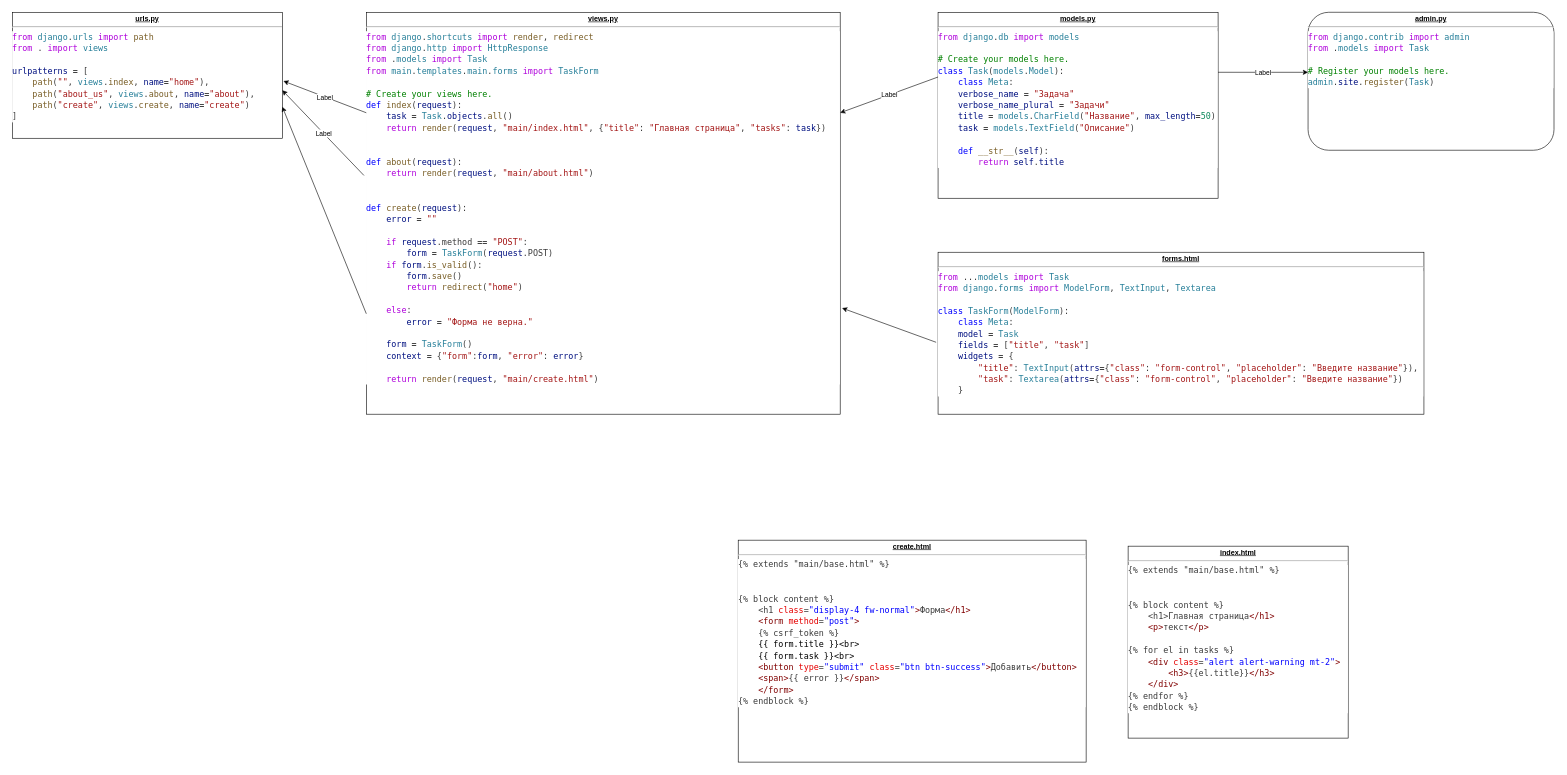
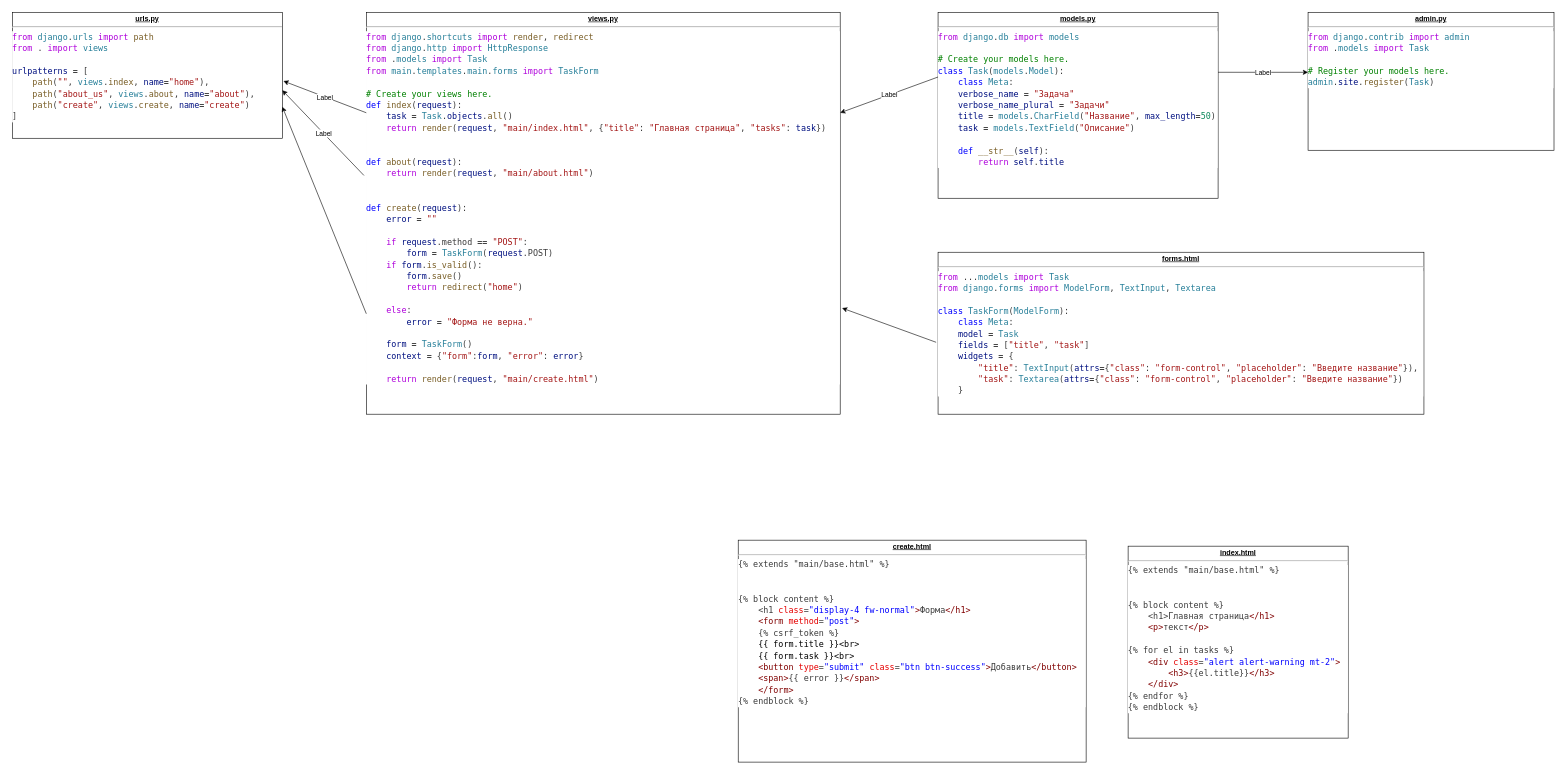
node "admin.py from django.contrib import admin from .models import Task # Register your models here. admin.site.register(Task)": shape rounded rectangle -> rectangle
